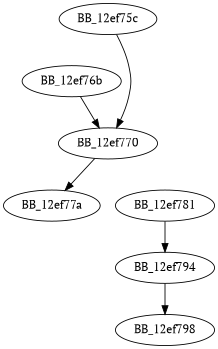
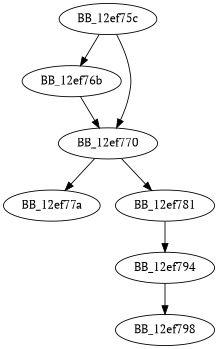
edge "BB_12ef75c" -> "BB_12ef76b": added
edge "BB_12ef770" -> "BB_12ef781": added
